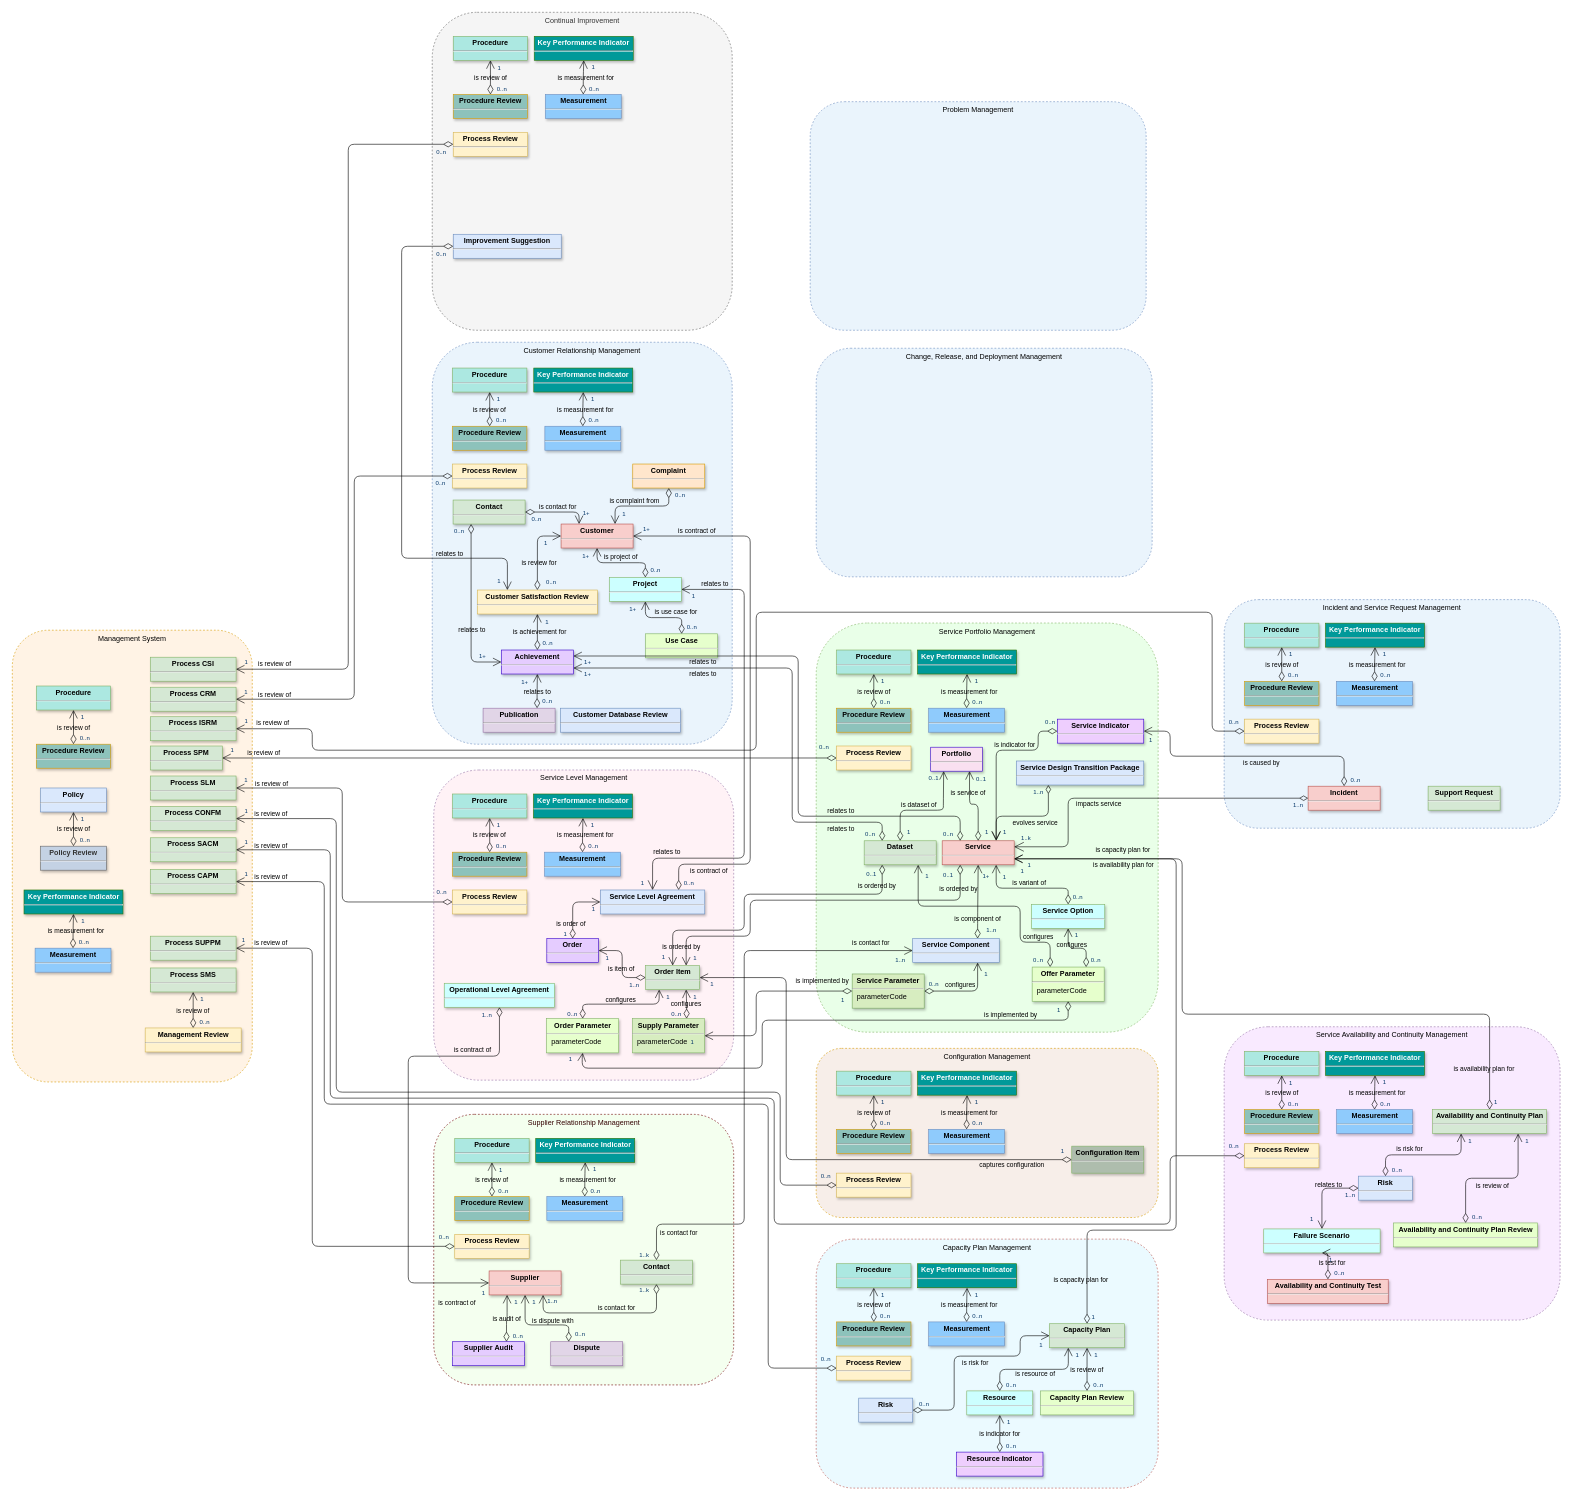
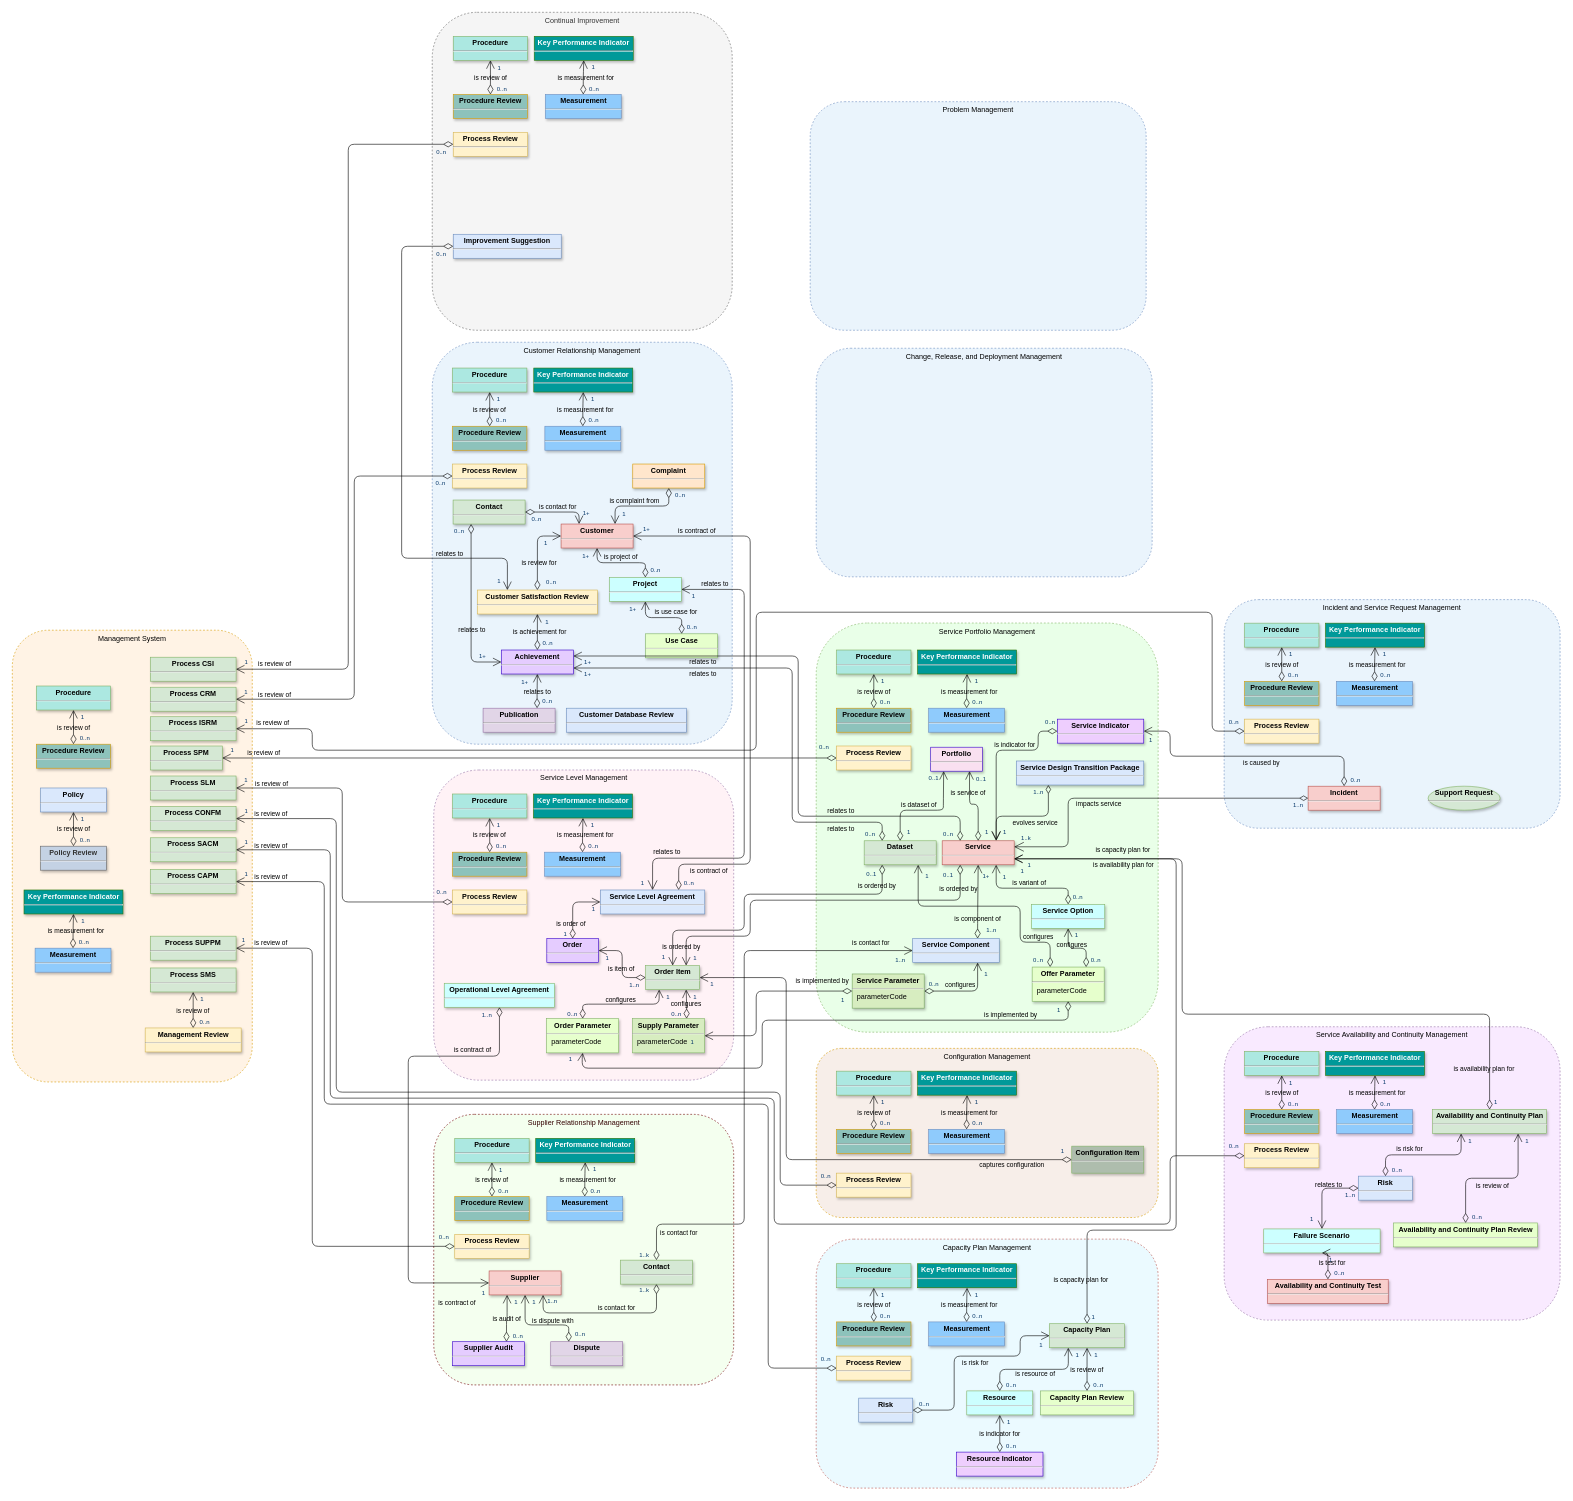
node "Customer Database Review": moved (621, 720) -> (627, 720)
node "Support Request": shape rectangle -> ellipse
